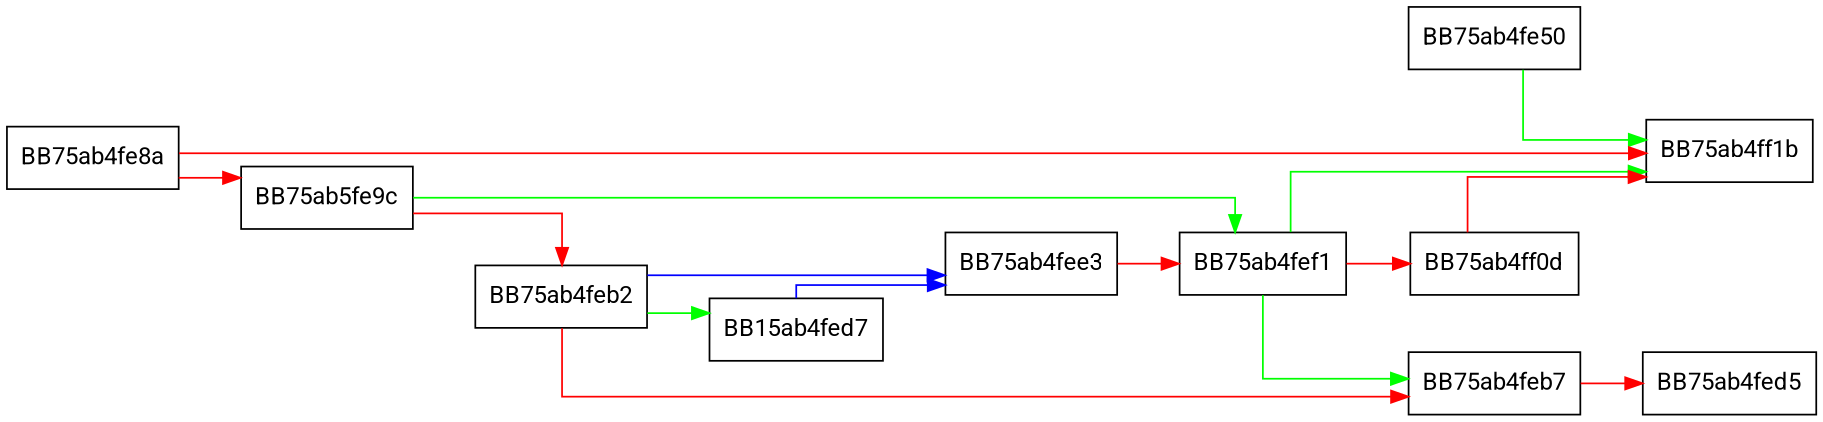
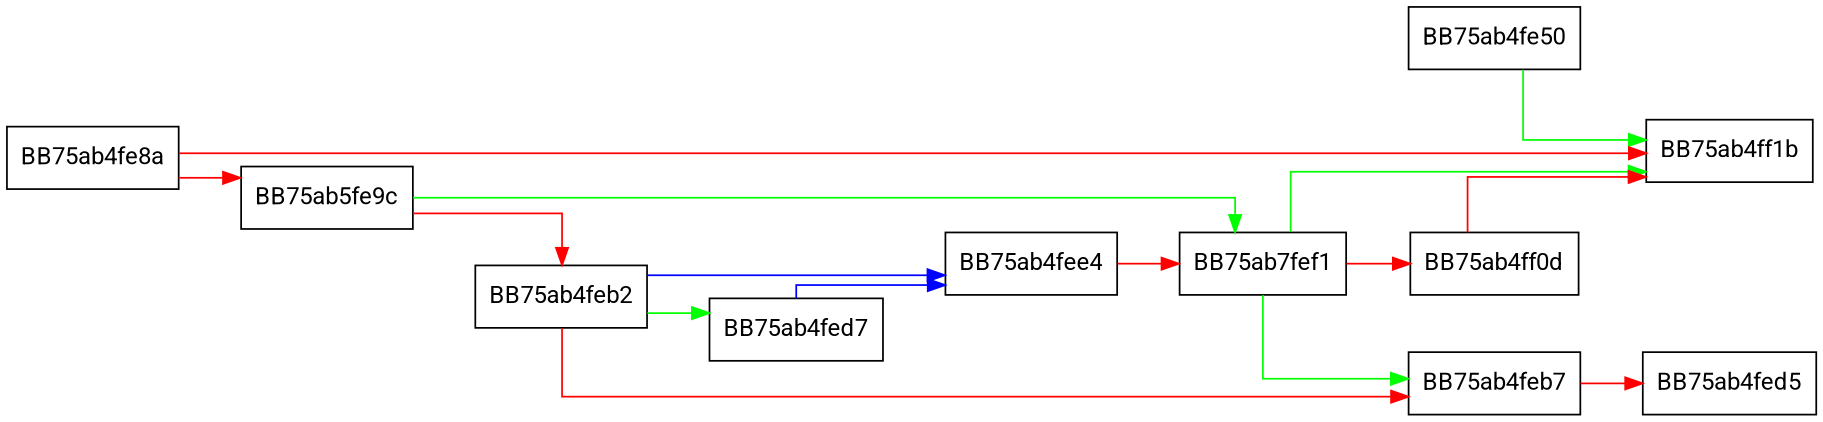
node "BB75ab4fee3": label "BB75ab4fee3" -> "BB75ab4fee4"
node "BB75ab4fef1": label "BB75ab4fef1" -> "BB75ab7fef1"
node "BB15ab4fed7": label "BB15ab4fed7" -> "BB75ab4fed7"
